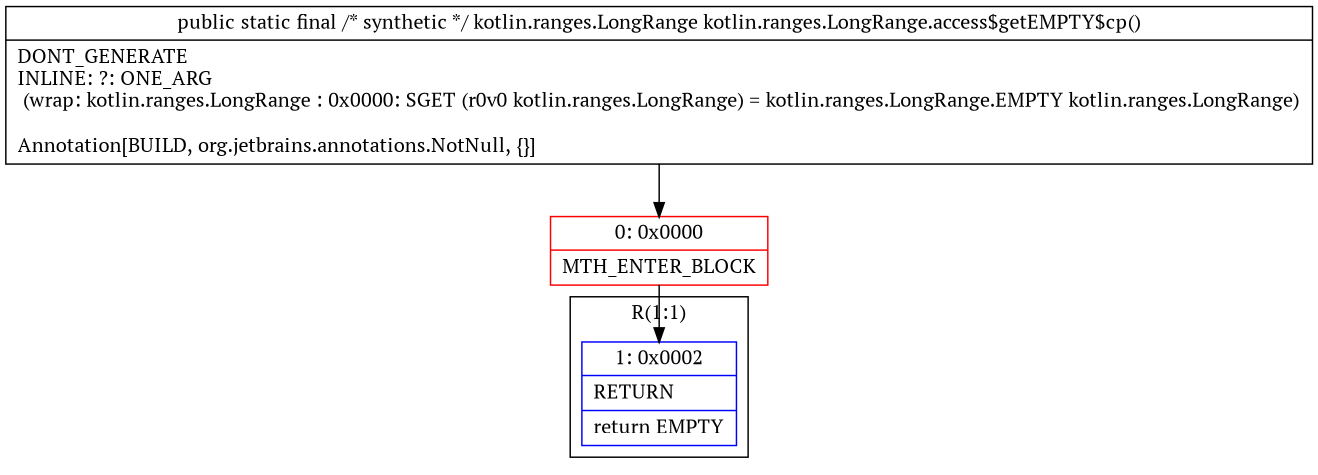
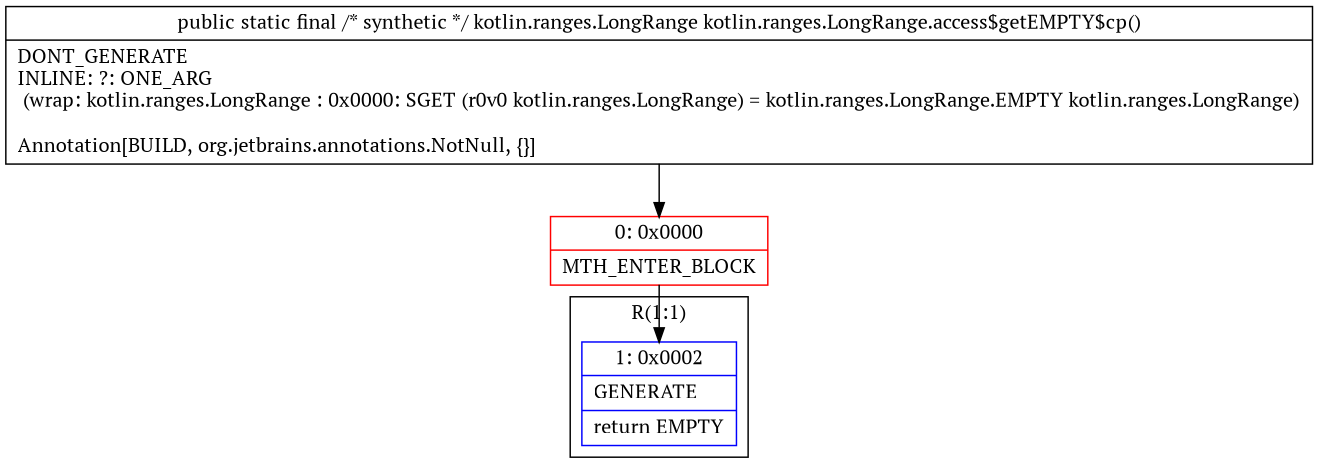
node "1: 0x0002": text "RETURN" -> "GENERATE"
